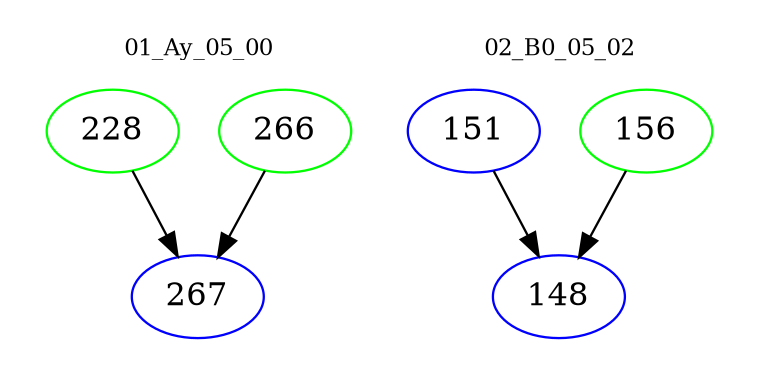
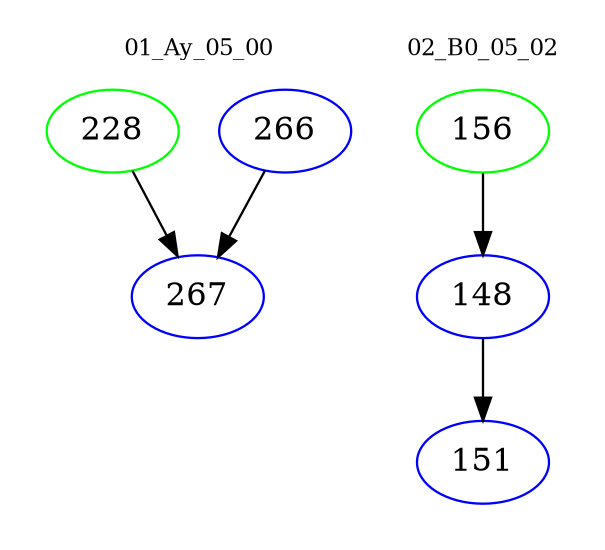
node "266": color green -> blue
edge "151" -> "148": reversed
